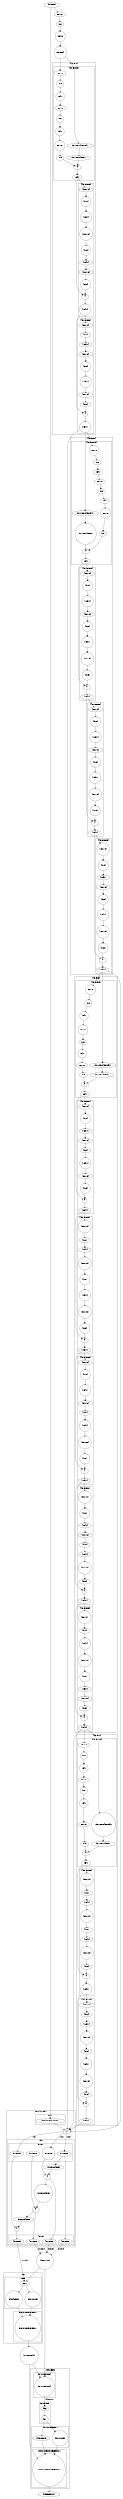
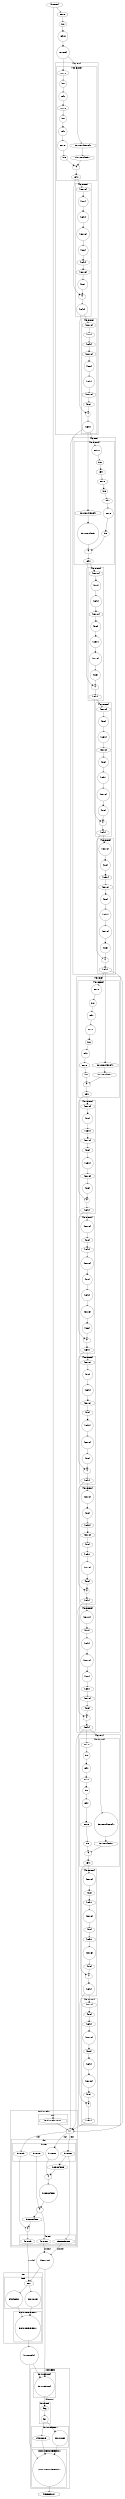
node "layer_2": removed
node "layer_3": label "layer_3" -> "detections_3"
